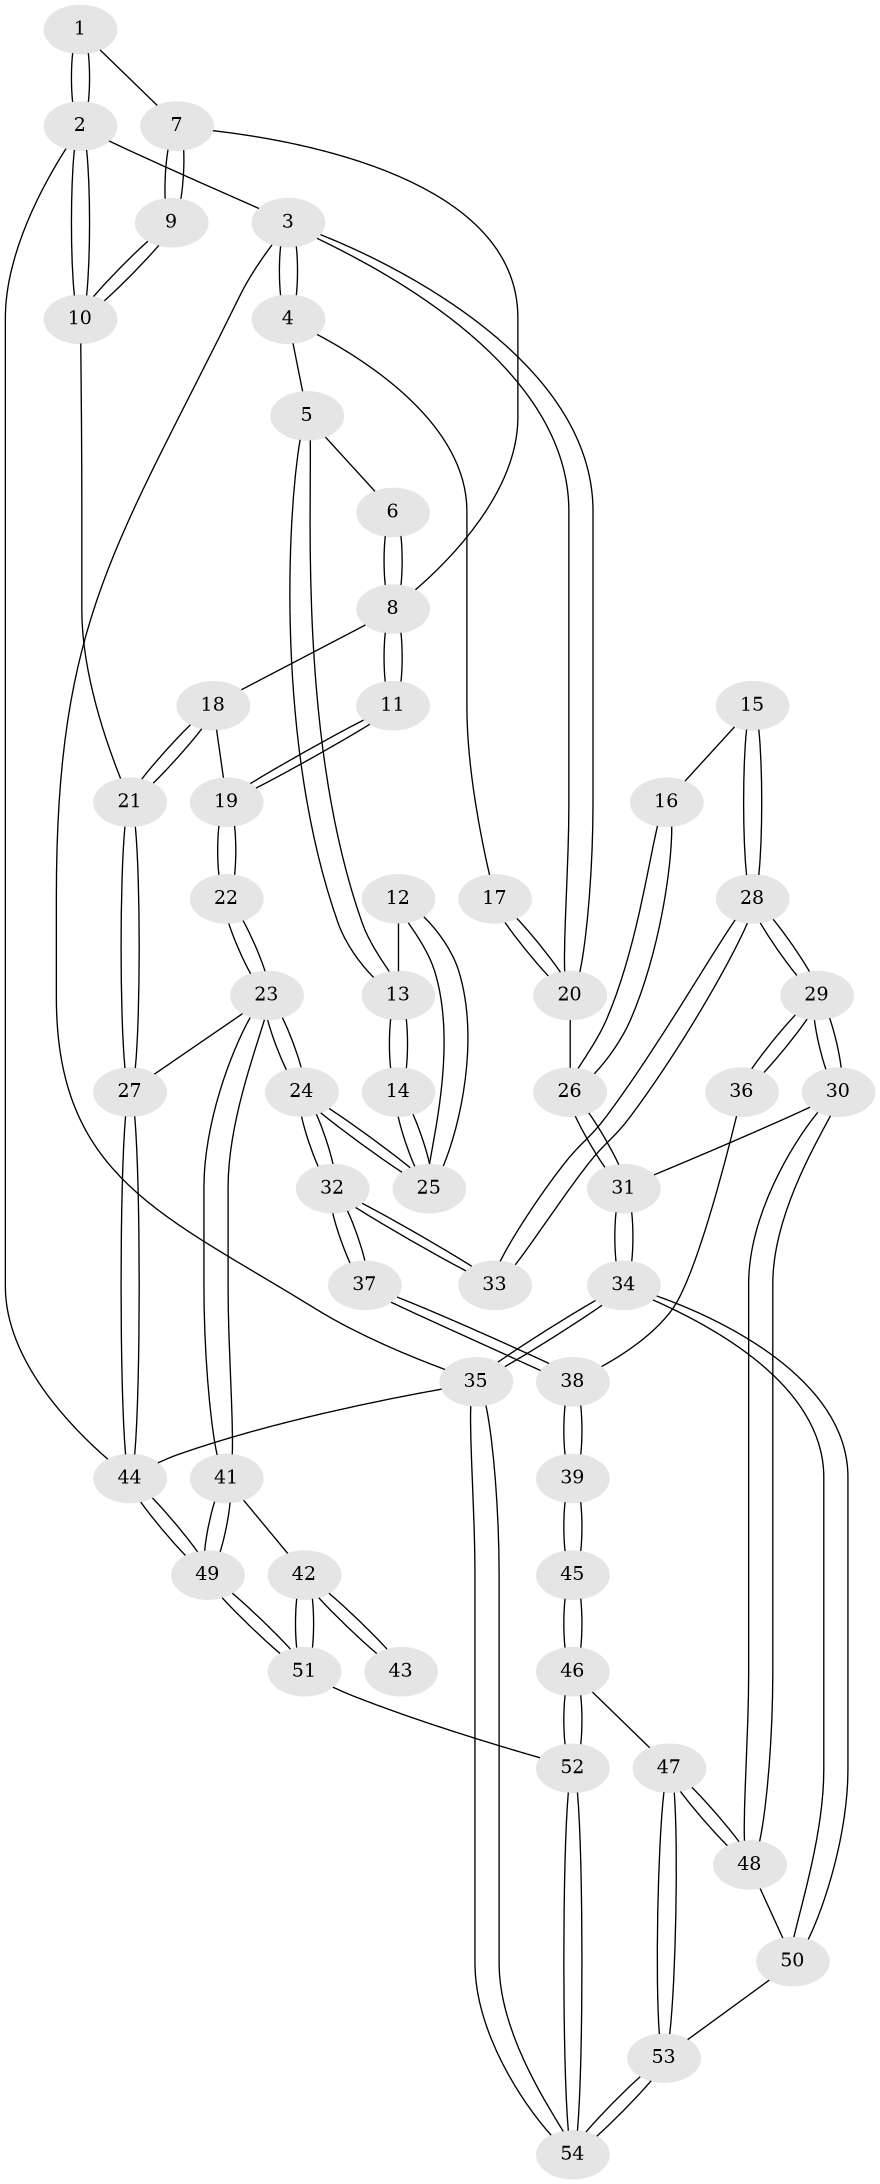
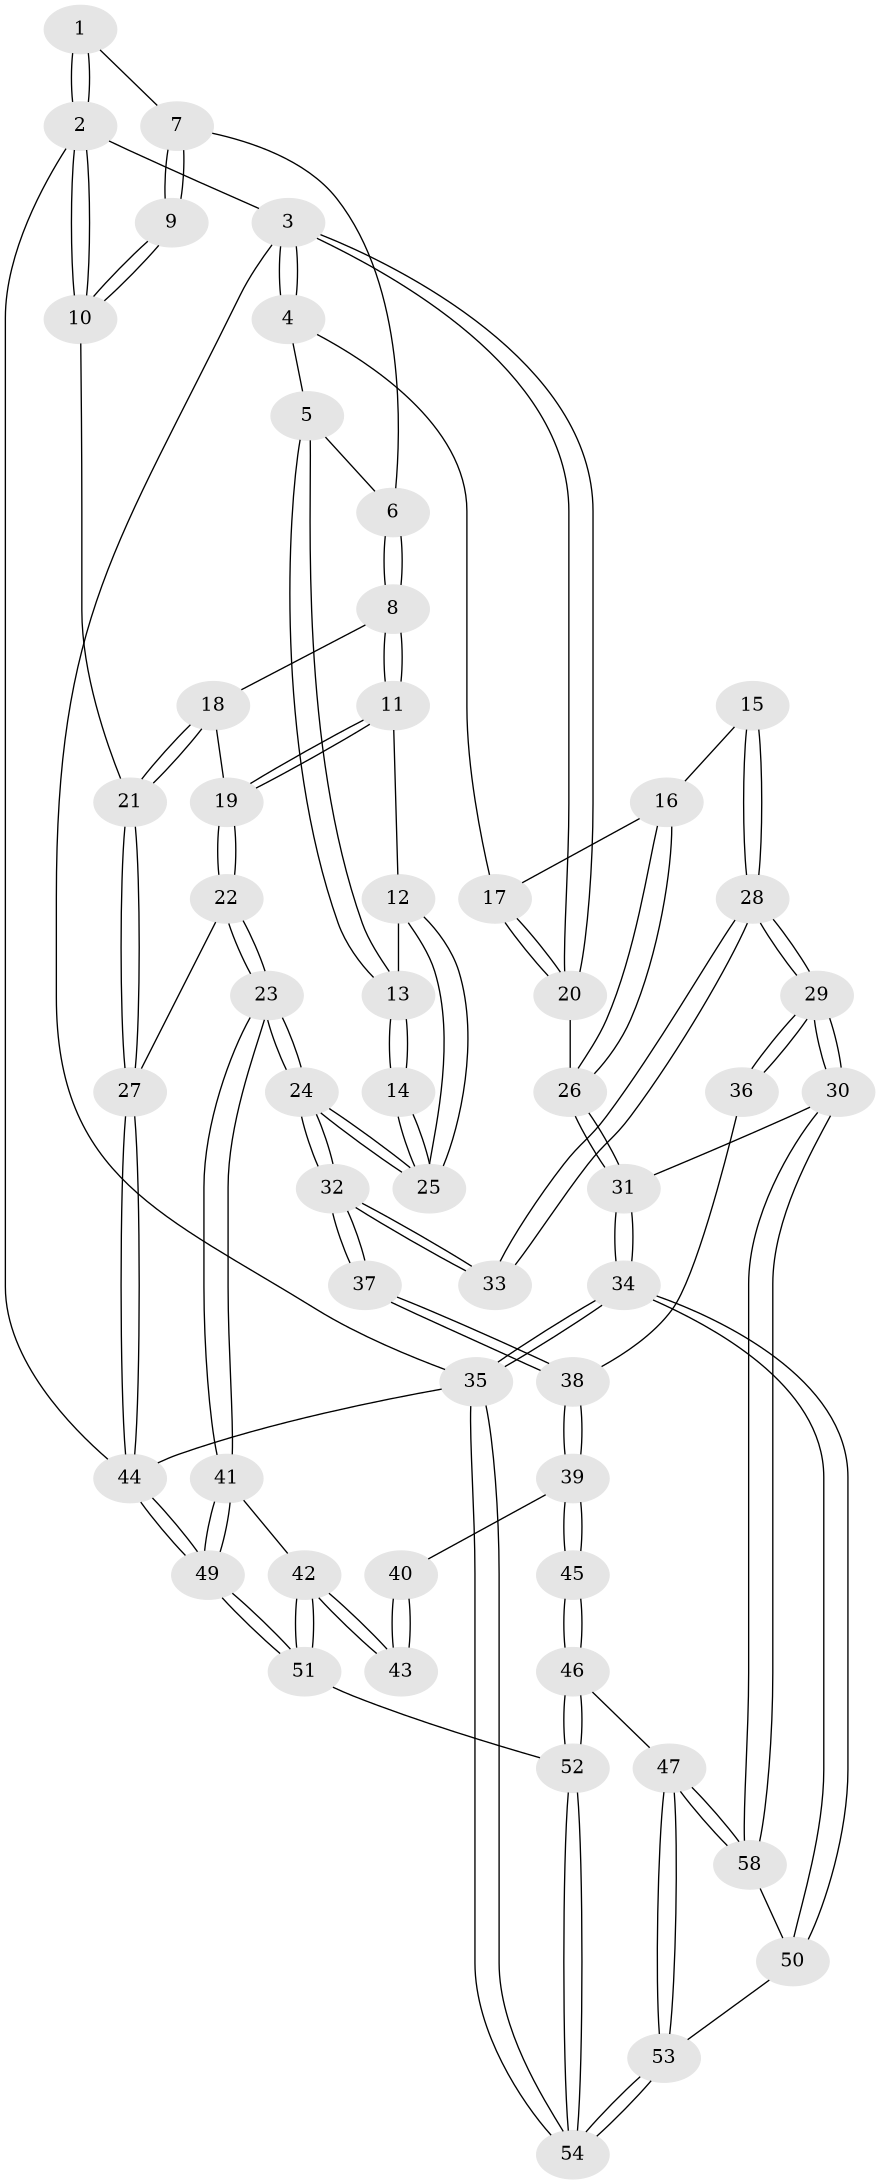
edge "7" -- "8": now "7" -- "6"
edge "11" -- "12": added
edge "16" -- "17": added
edge "23" -- "27": now "22" -- "27"
node "40": added
node "48": label "48" -> "58"
